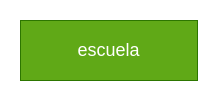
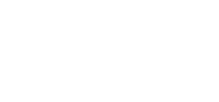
node "escuela": removed
